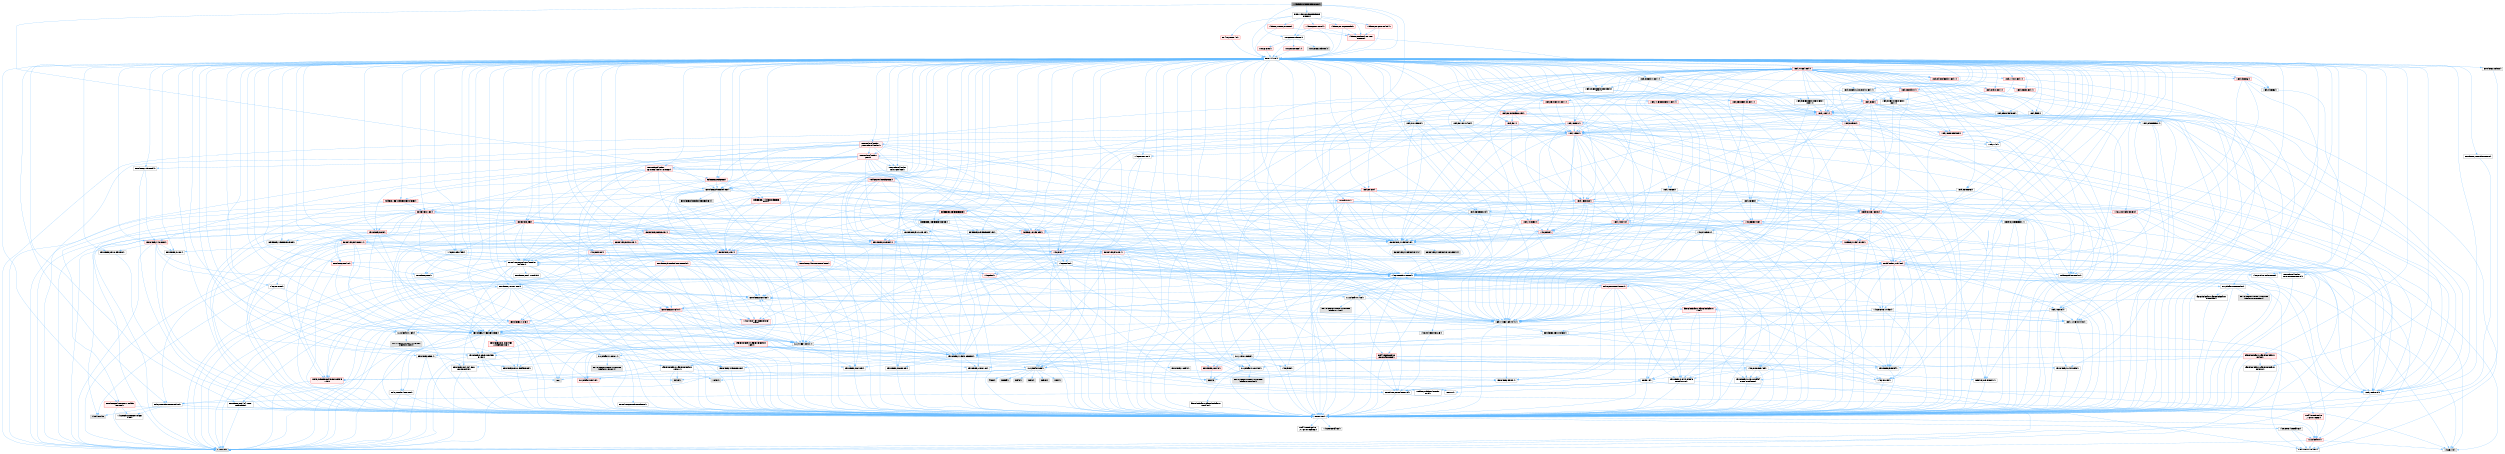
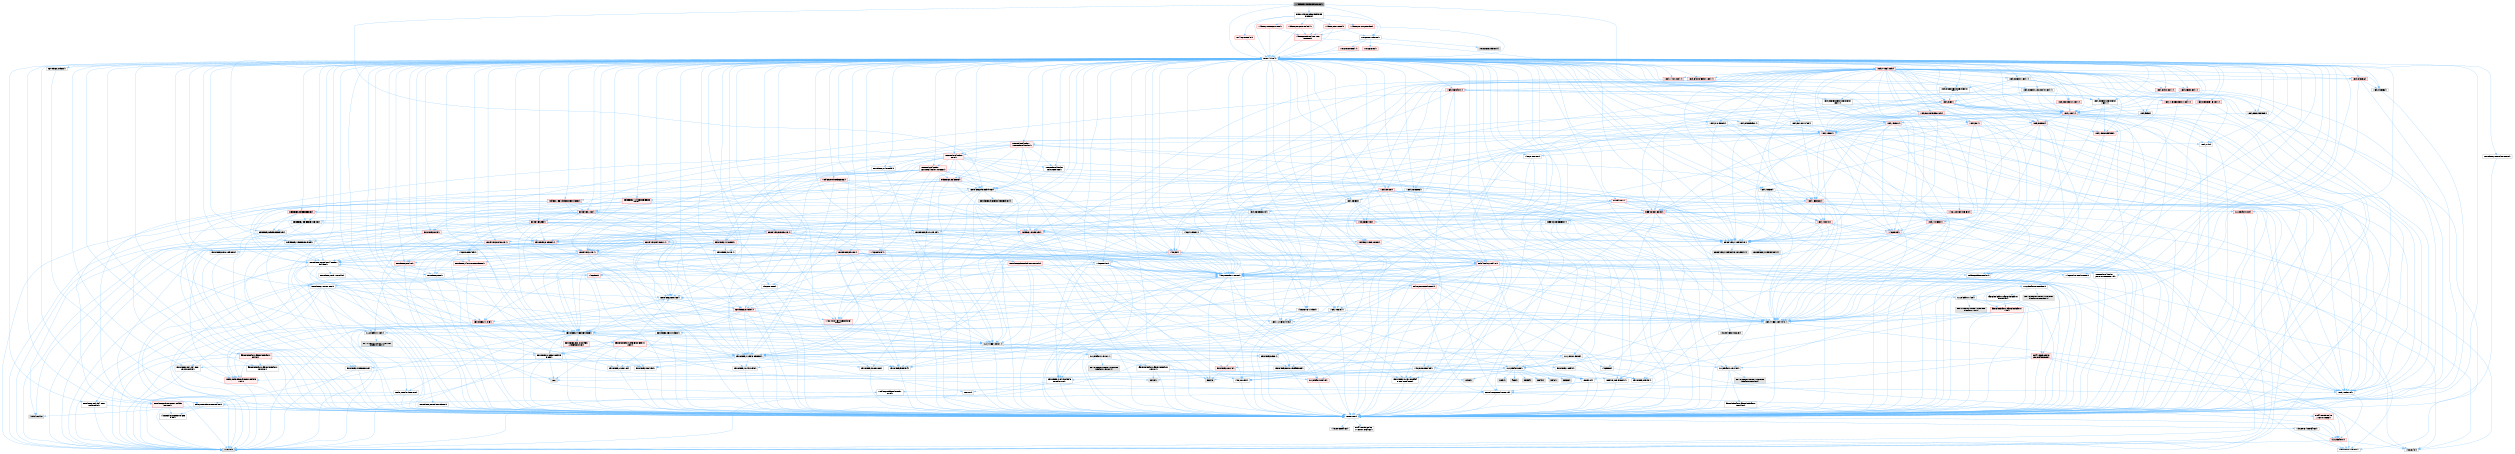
node "HAL/PlatformTLS.h": added
